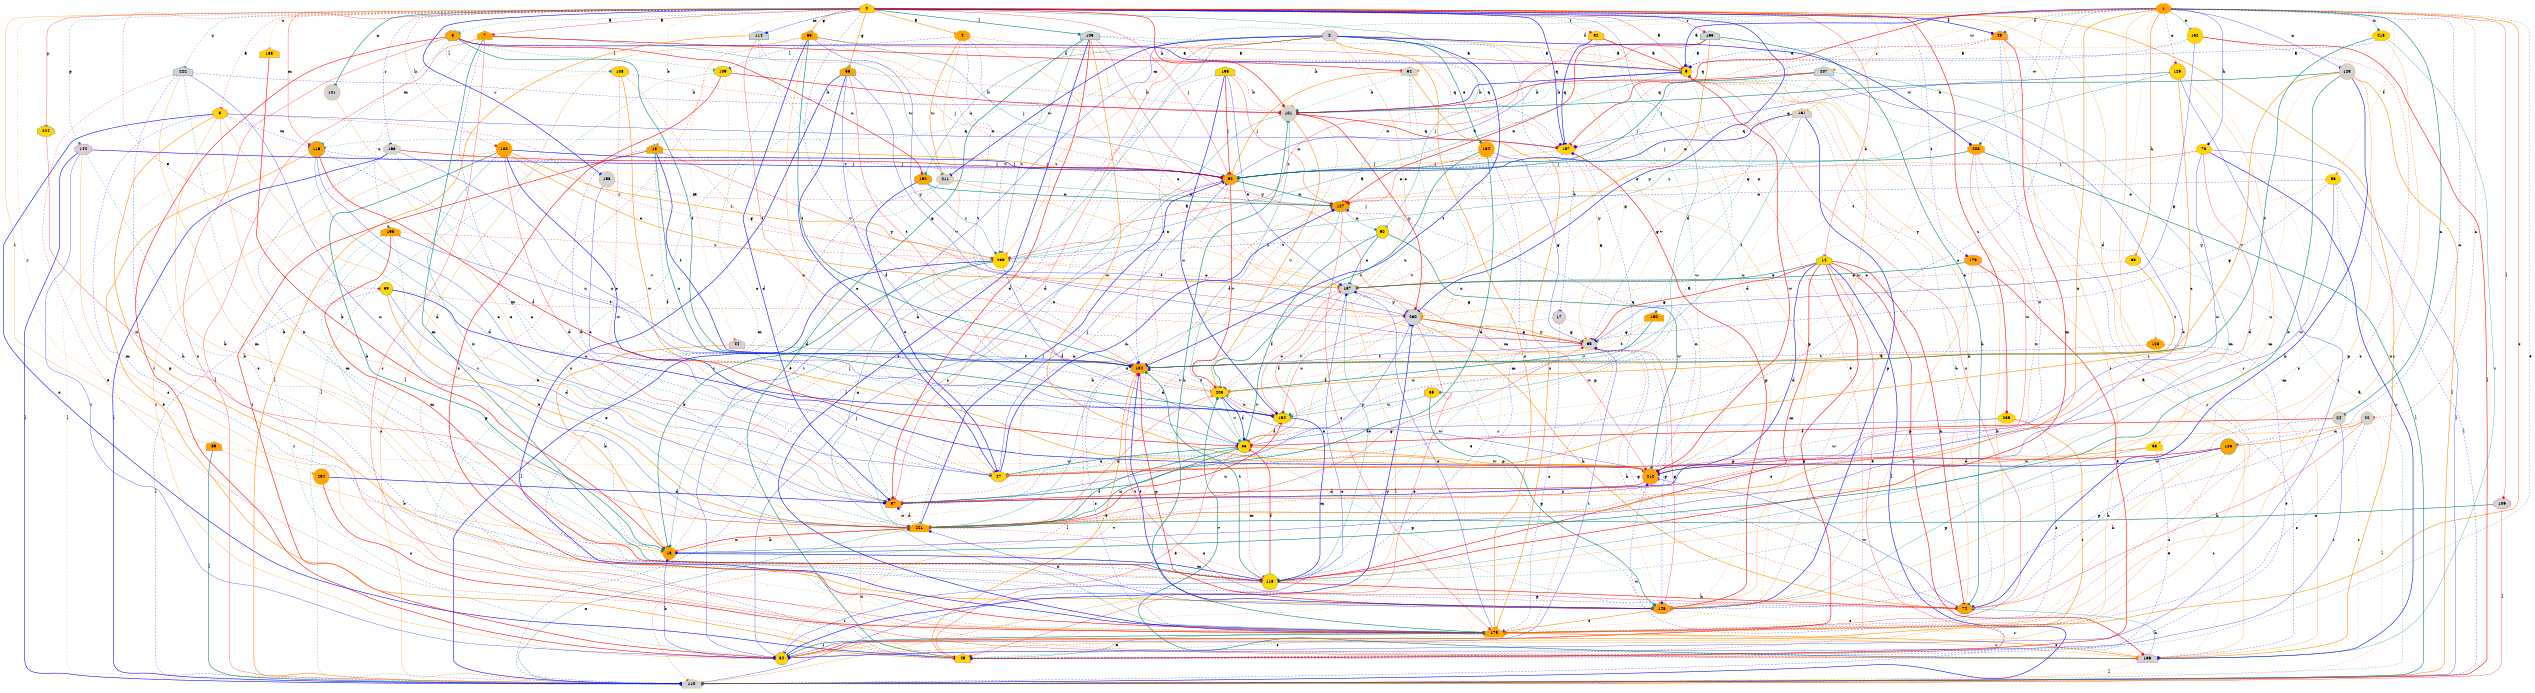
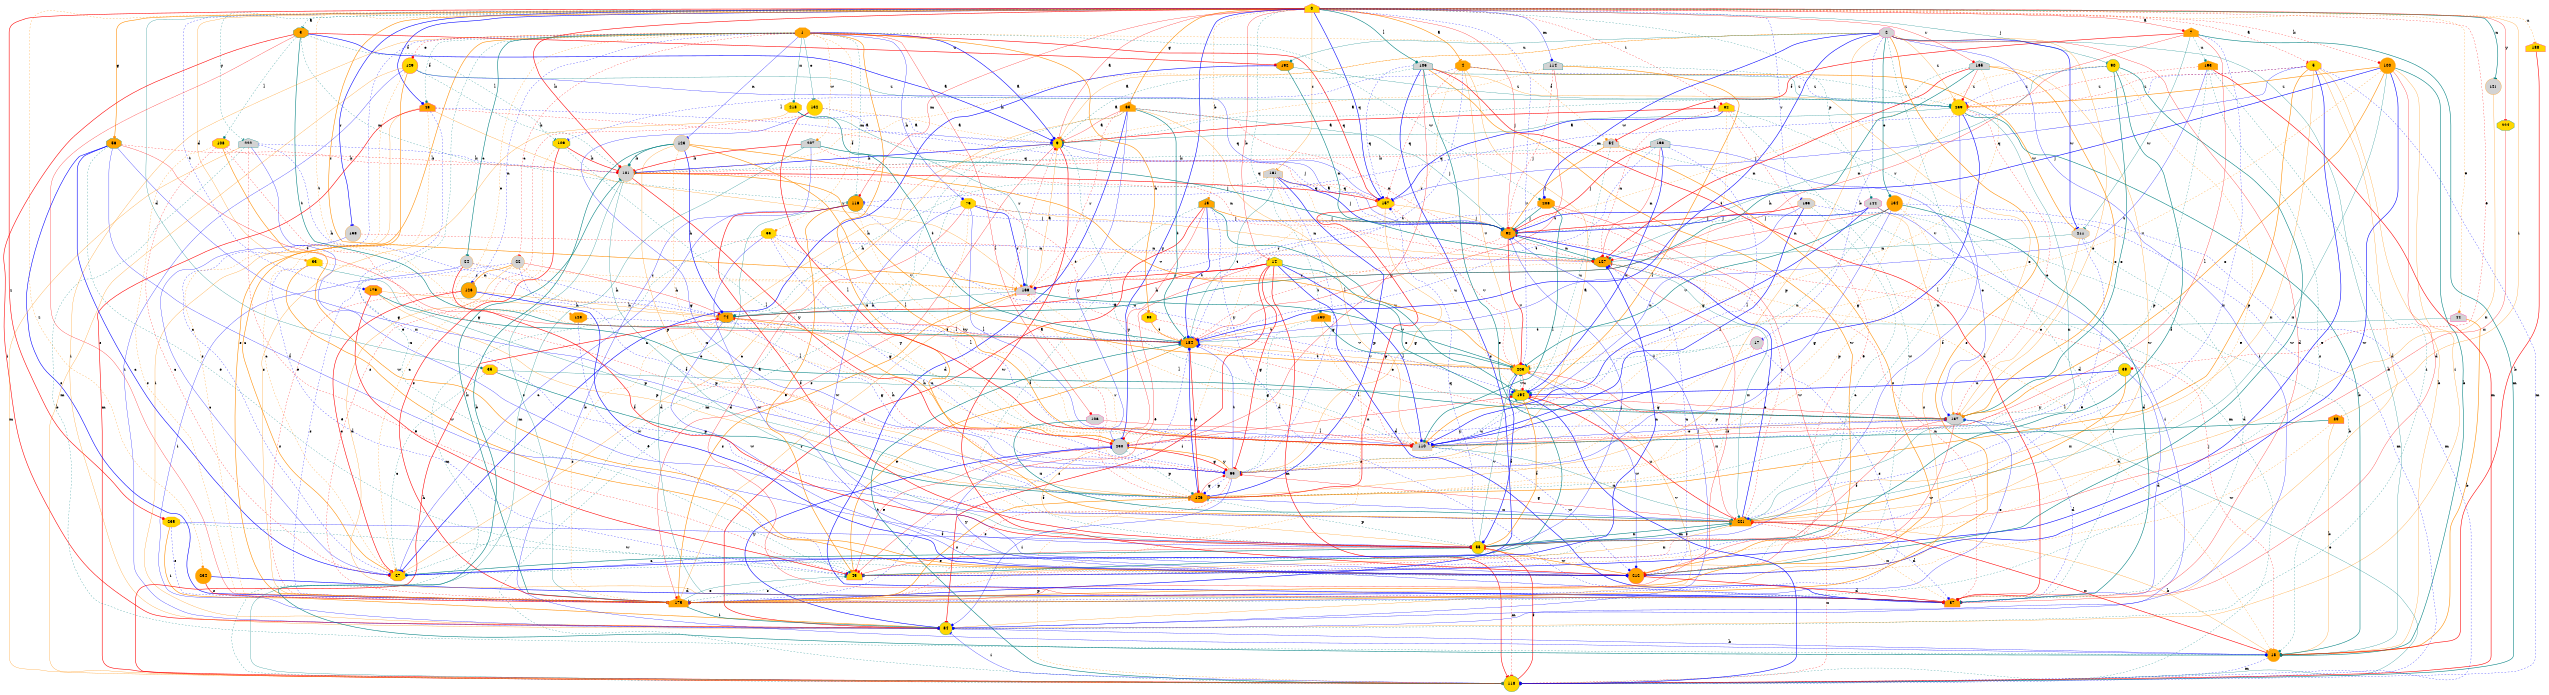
node "56": shape house -> octagon
node "198": fillcolor gold -> lightgrey
edge "127" -> "90": reversed
edge "212" -> "37": arrowhead dot -> tee
edge "18" -> "118": style bold -> dashed
